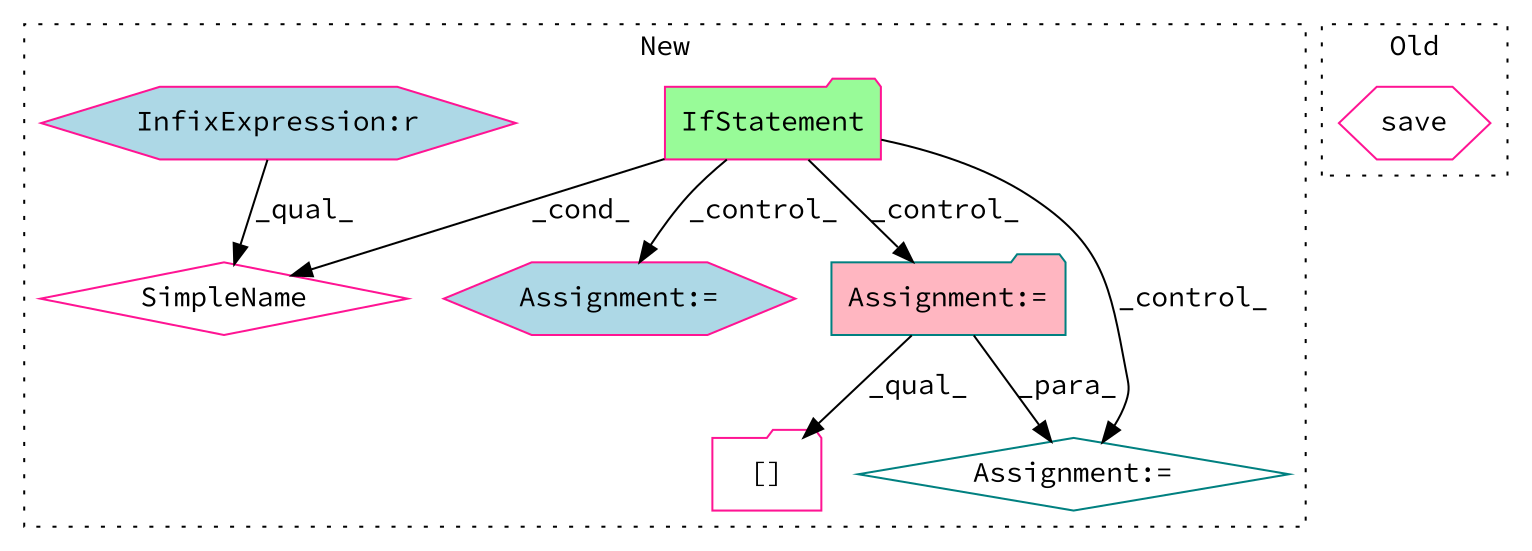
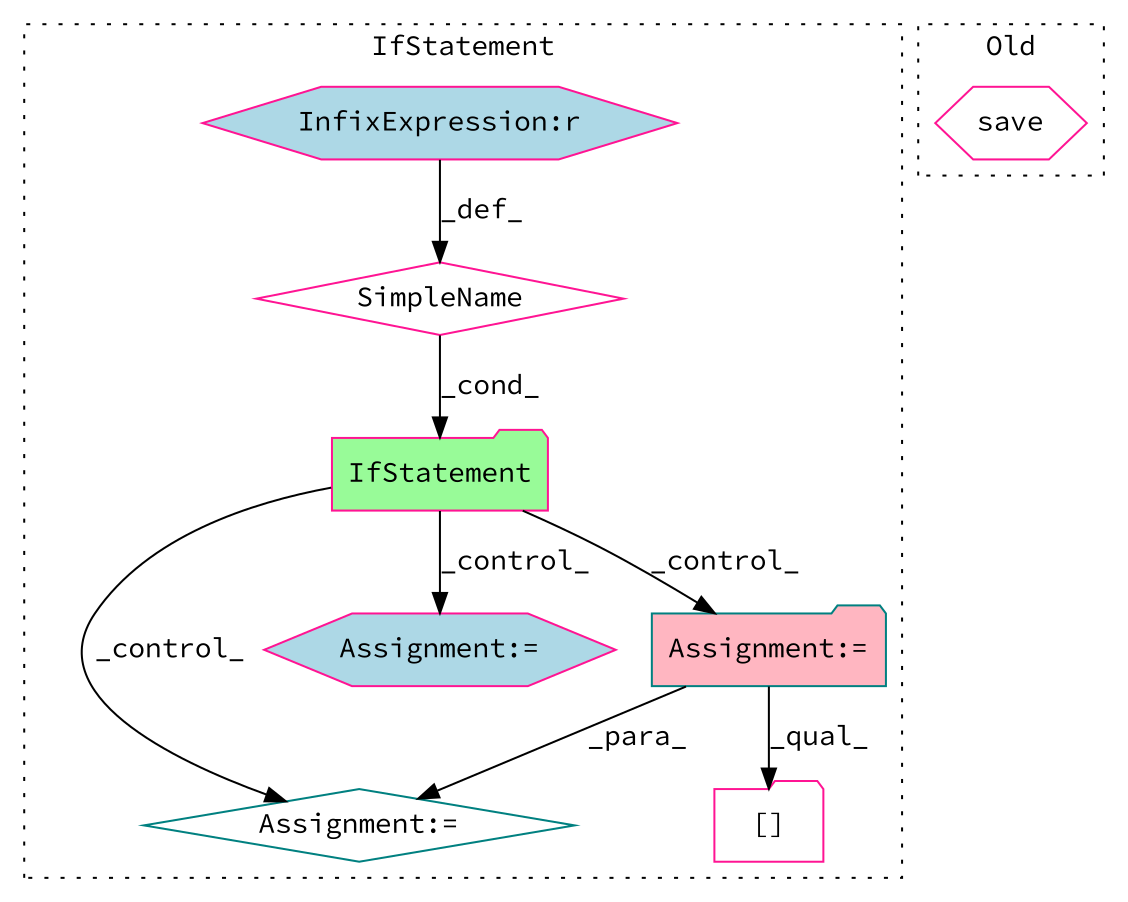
cluster "New": label "New" -> "IfStatement"
edge "InfixExpression:r" -> "SimpleName": label "_qual_" -> "_def_"
edge "IfStatement" -> "SimpleName": reversed
